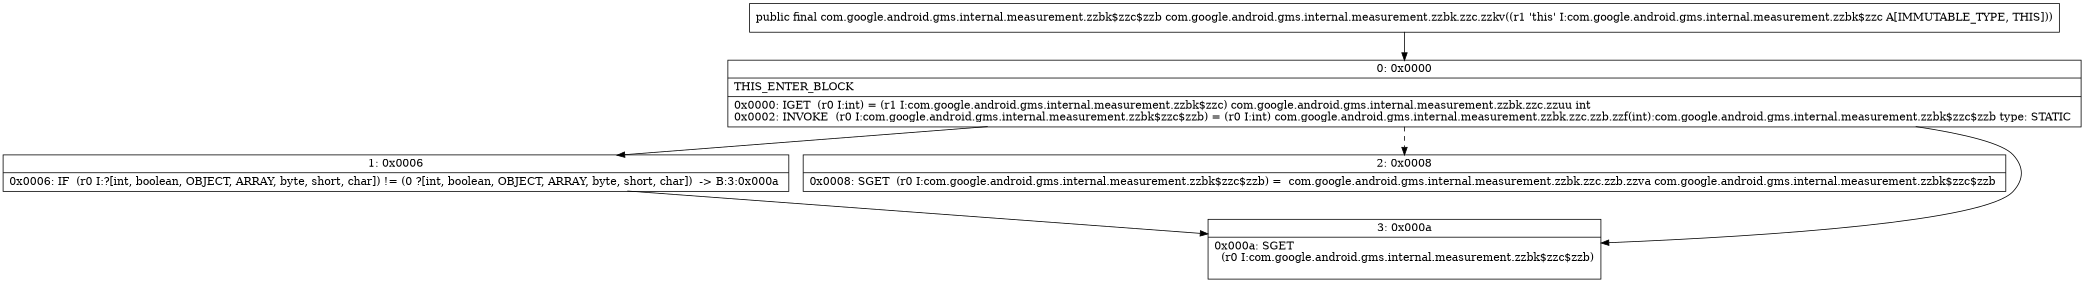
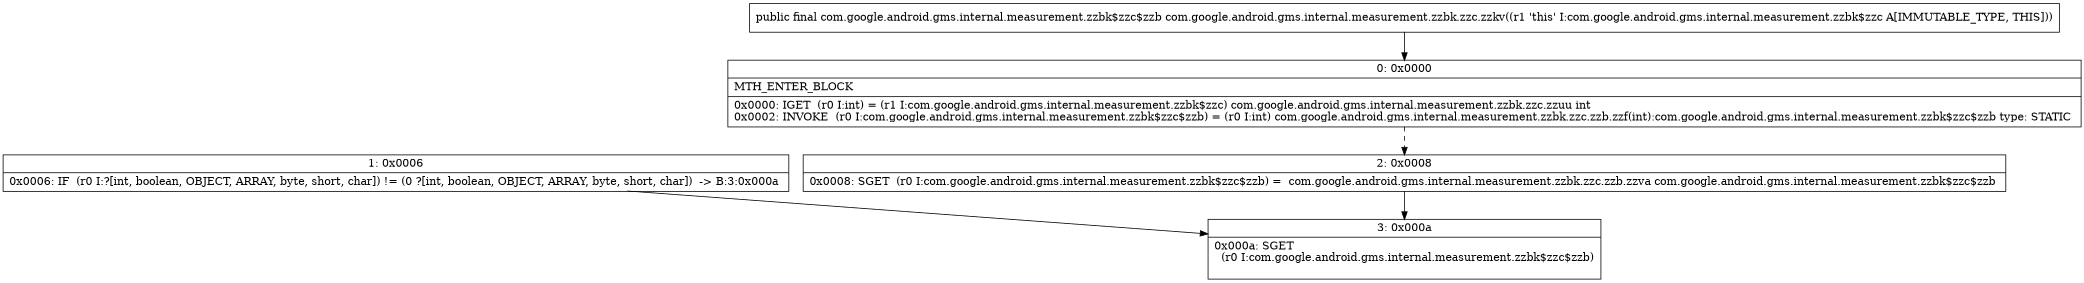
node "0: 0x0000": text "THIS_ENTER_BLOCK" -> "MTH_ENTER_BLOCK"
edge "0: 0x0000" -> "1: 0x0006": removed
edge "0: 0x0000" -> "3: 0x000a": now "2: 0x0008" -> "3: 0x000a"
